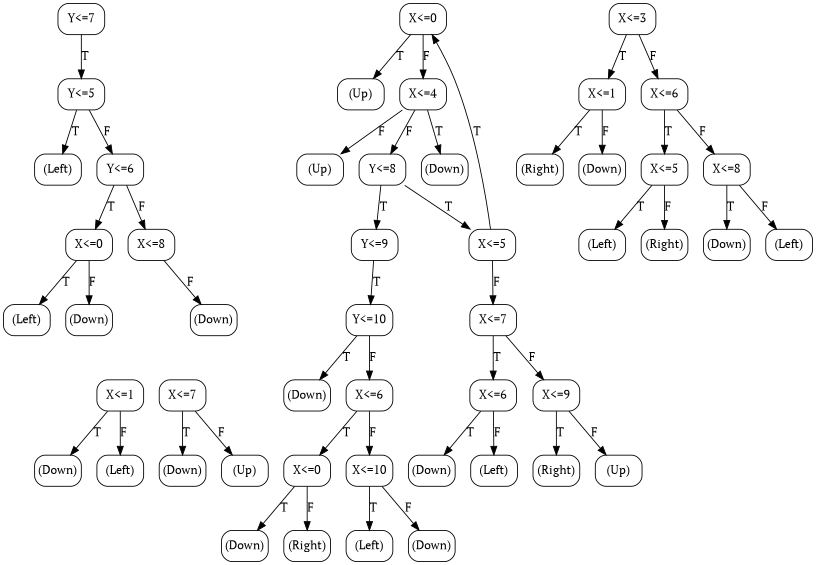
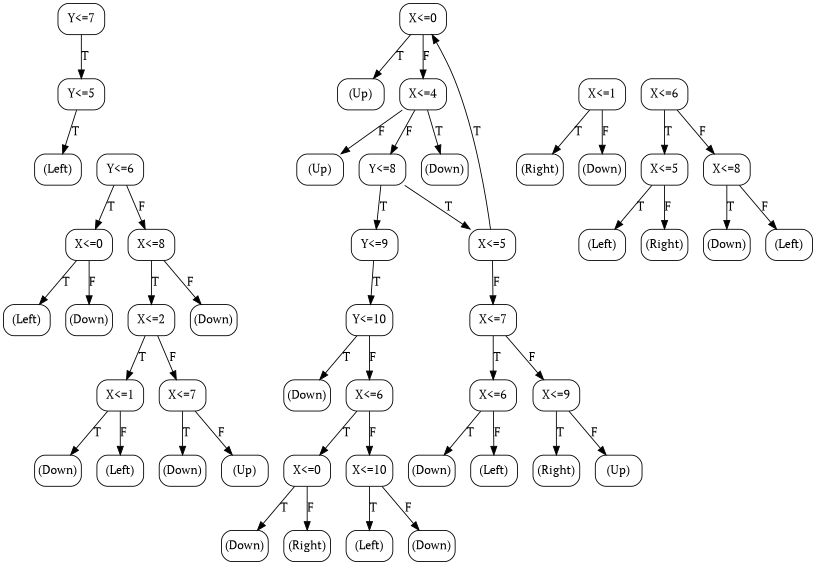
node "X<=3": removed
edge "Y<=5" -> "Y<=6": removed, label "F"
node "X<=2": added
